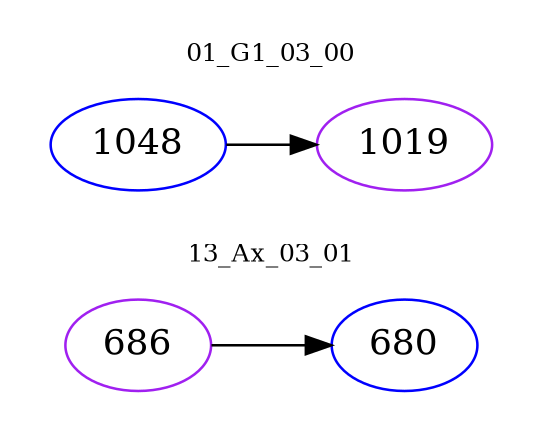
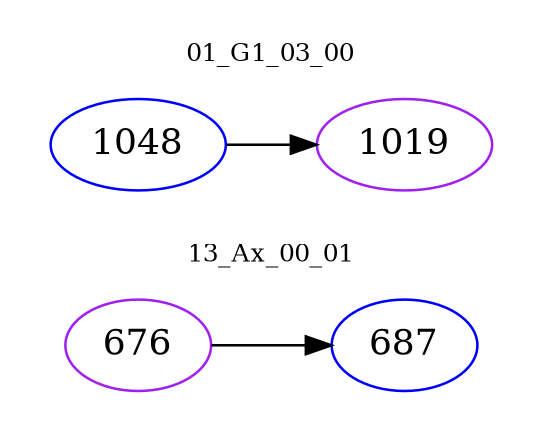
cluster "13_Ax_03_01": label "13_Ax_03_01" -> "13_Ax_00_01"
node "686": label "686" -> "676"
node "680": label "680" -> "687"
